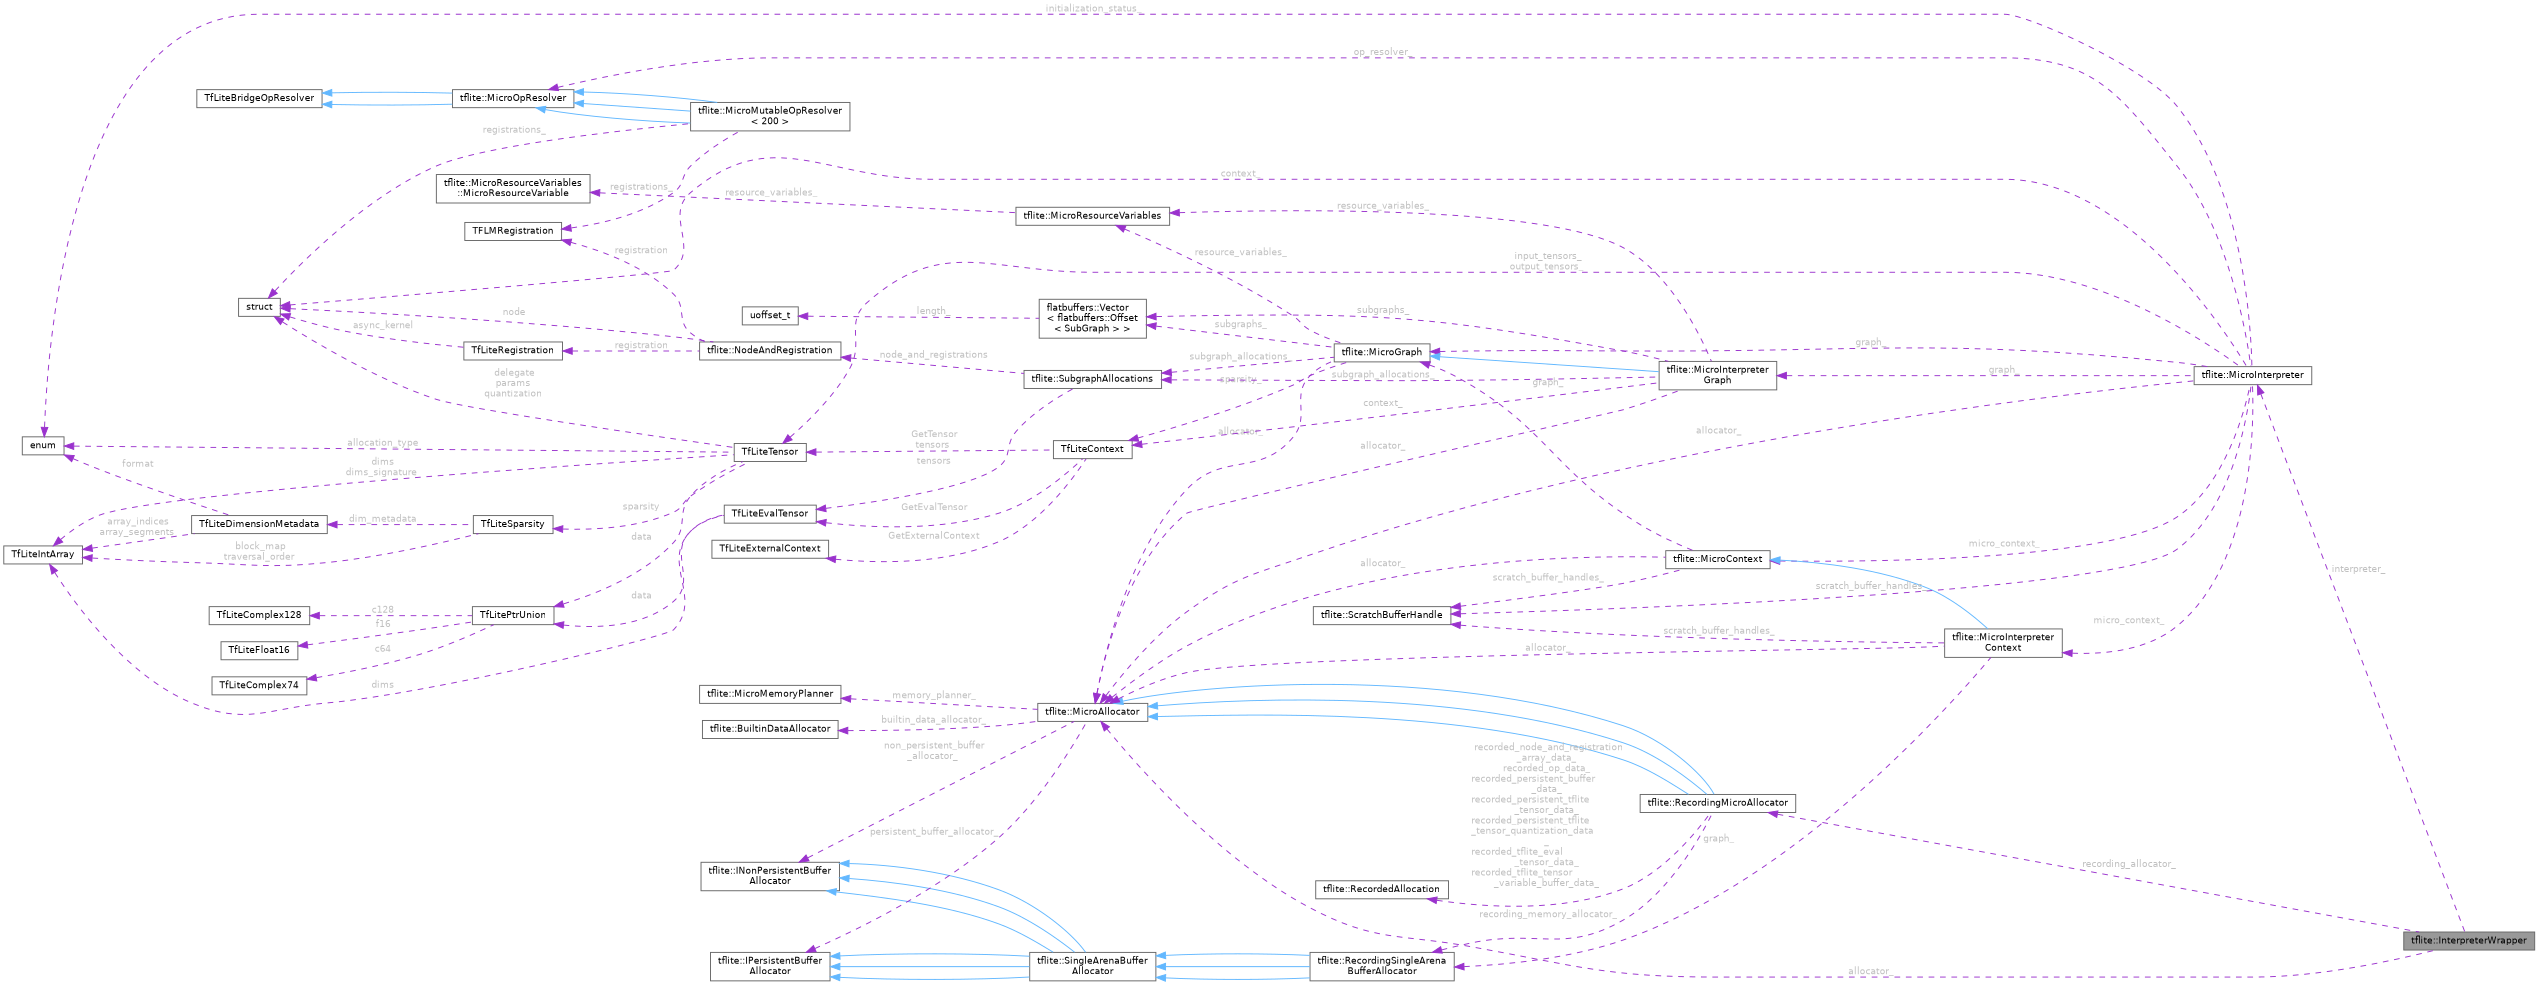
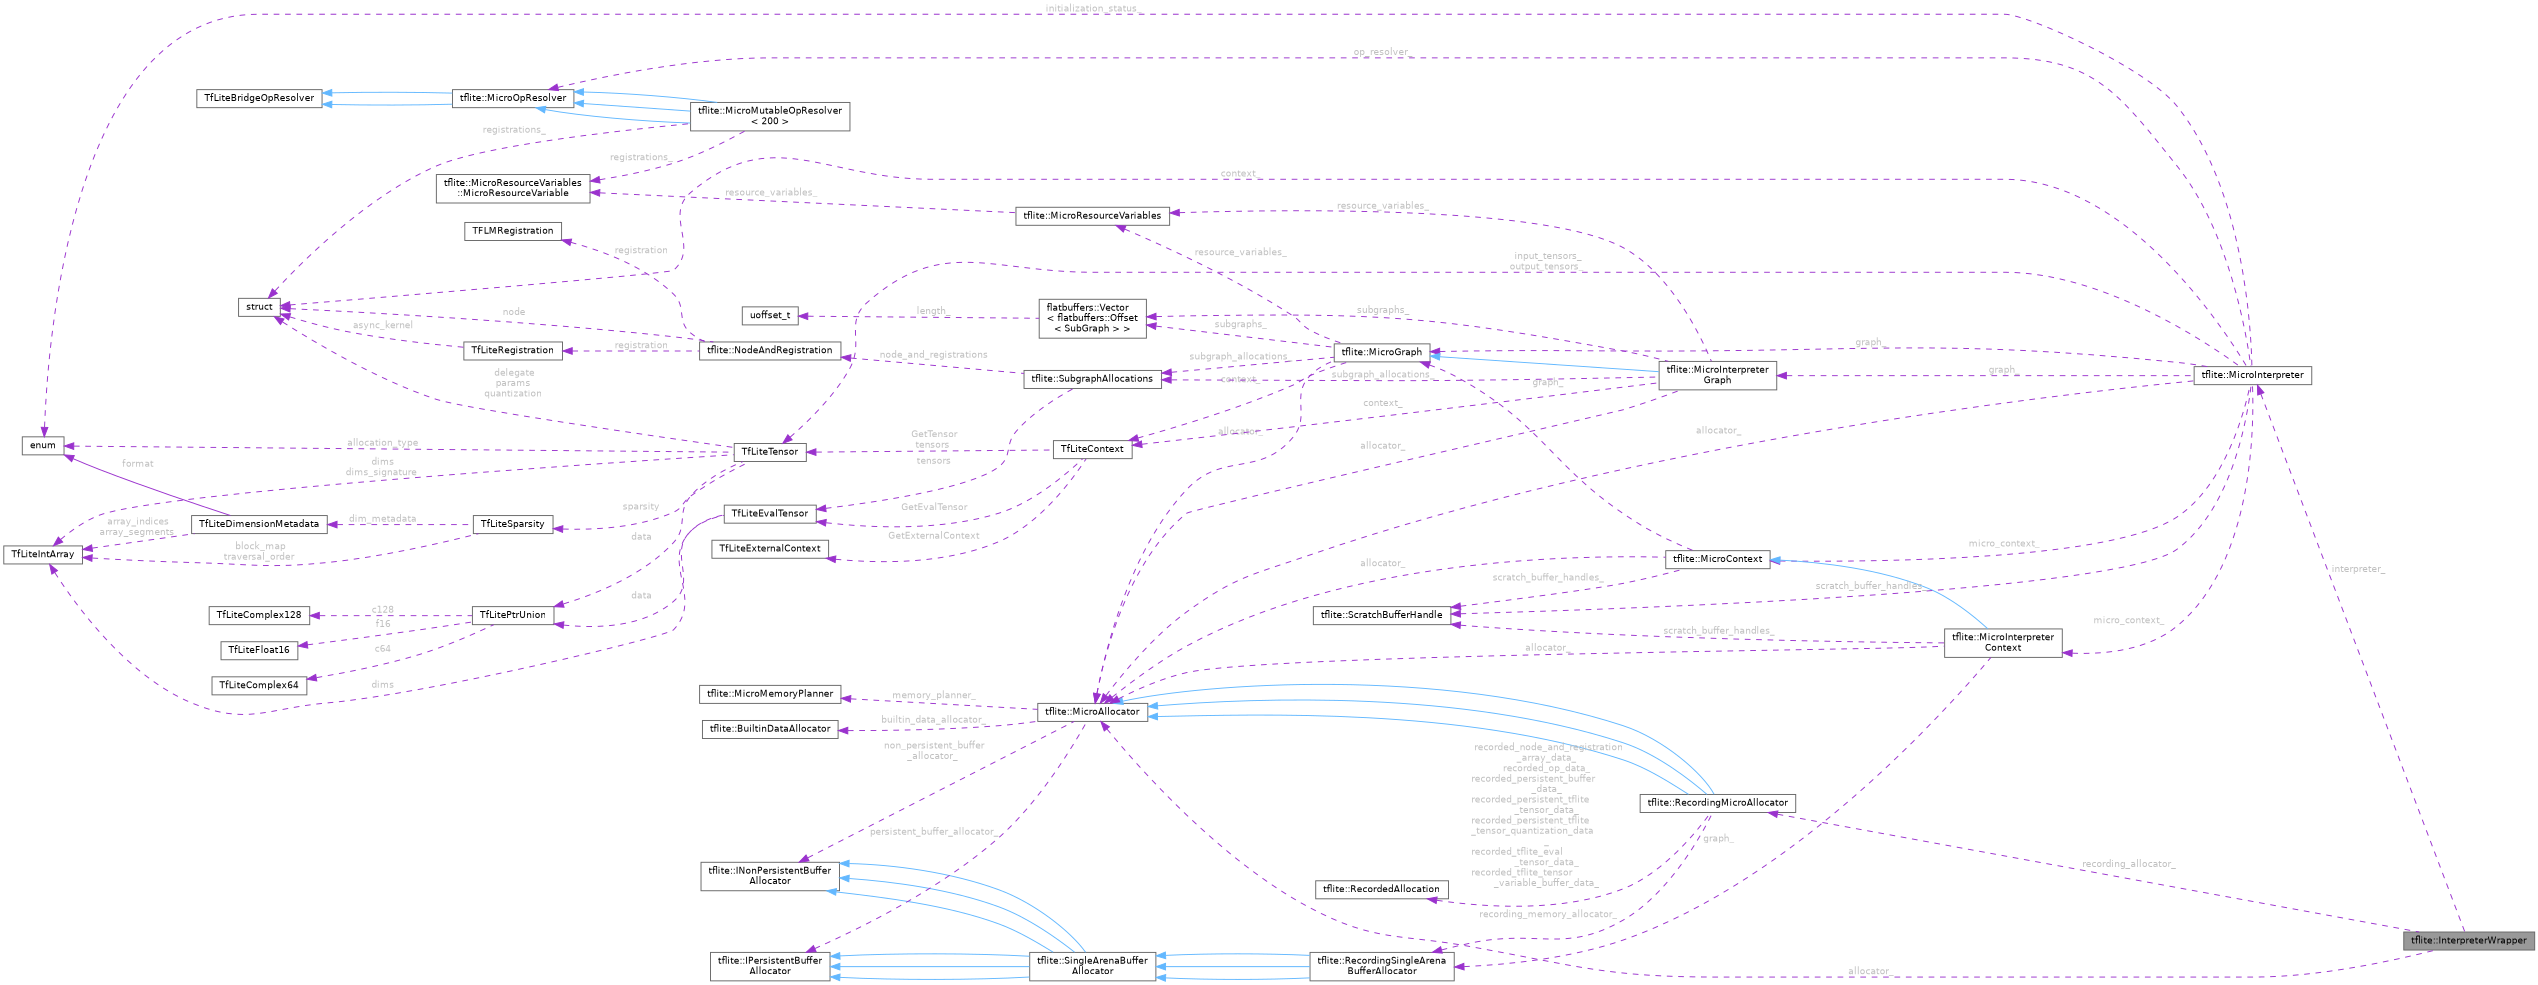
edge "tflite::MicroMutableOpResolver < 200 >" -> "TFLMRegistration": now "tflite::MicroMutableOpResolver < 200 >" -> "tflite::MicroResourceVariables ::MicroResourceVariable"
edge "tflite::MicroGraph" -> "TfLiteContext": label " sparsity_" -> " context_"
edge "TfLiteDimensionMetadata" -> "enum": style dashed -> solid
node "TfLiteComplex74": label "TfLiteComplex74" -> "TfLiteComplex64"
